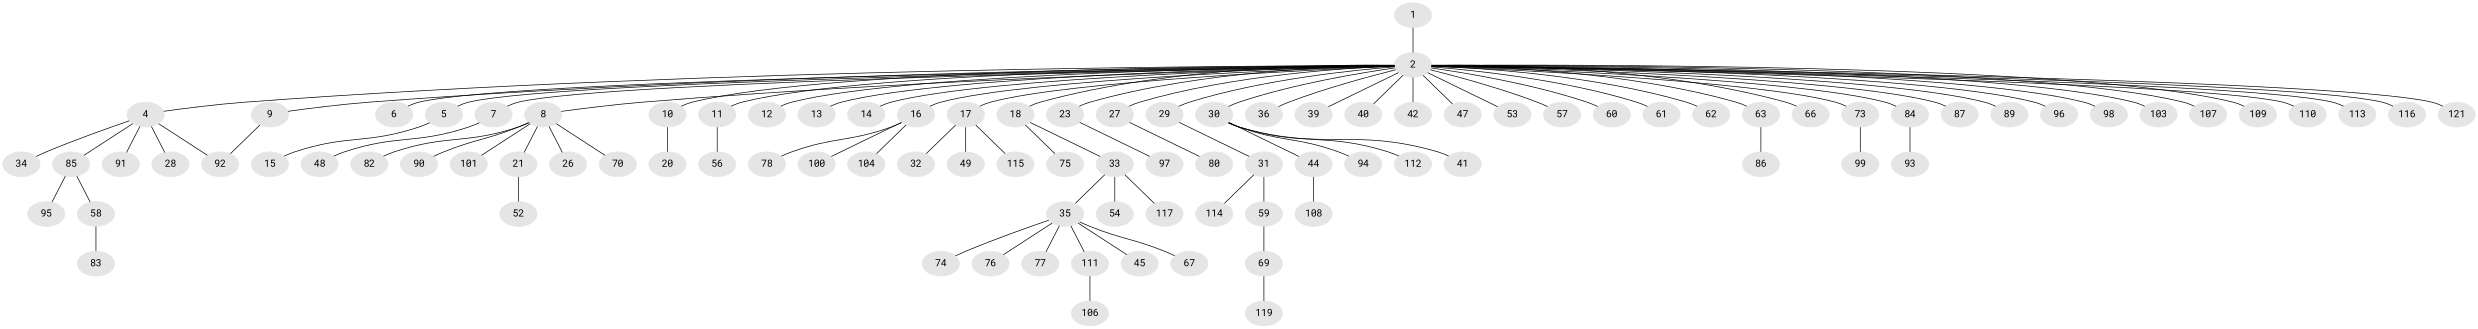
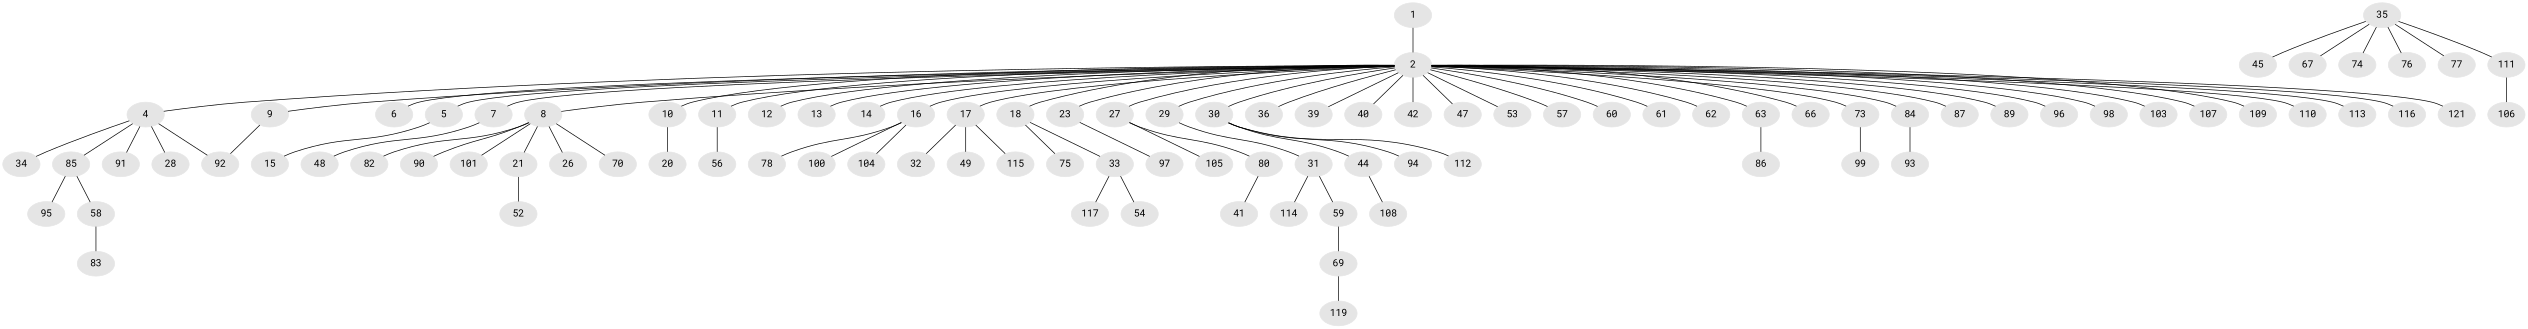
edge "30" -- "41": now "80" -- "41"
node "105": added
edge "33" -- "35": removed
